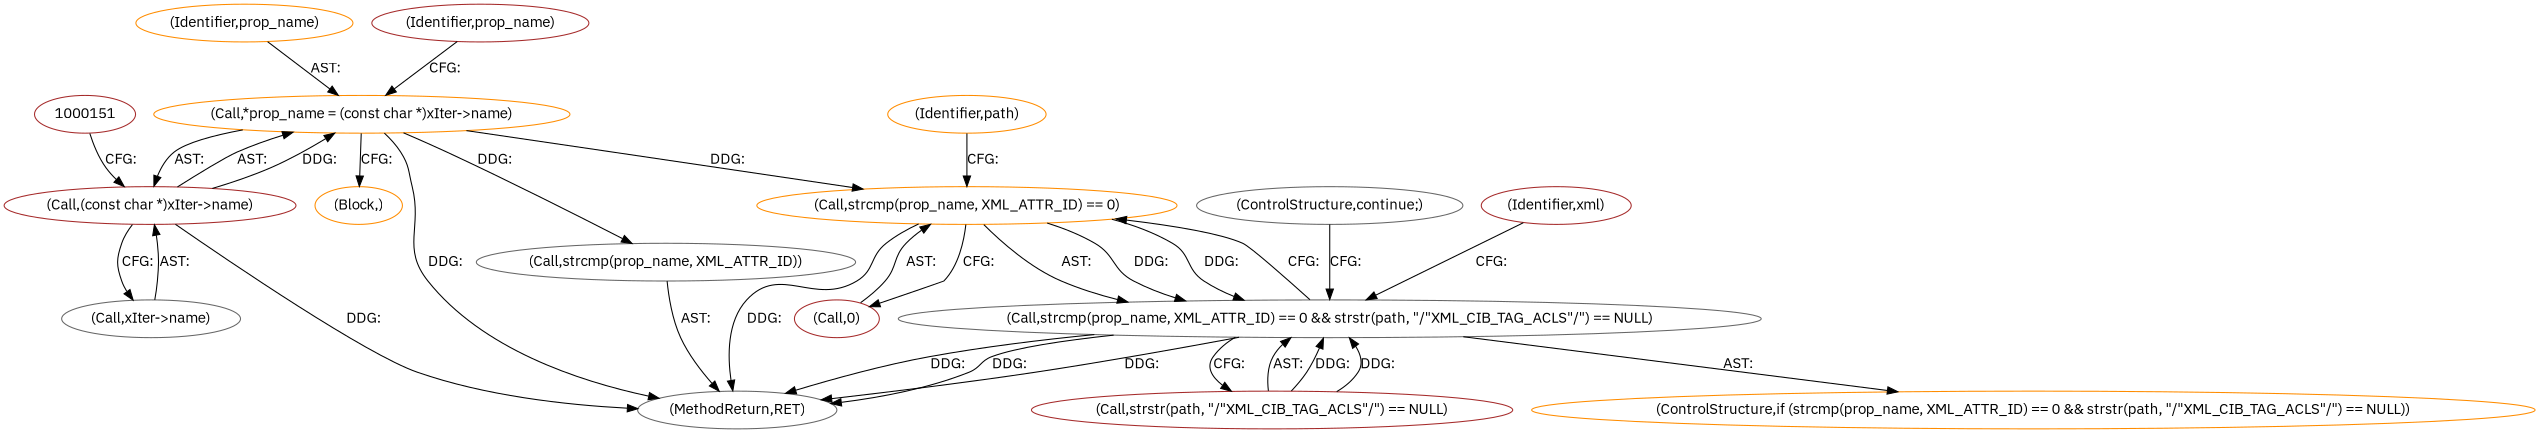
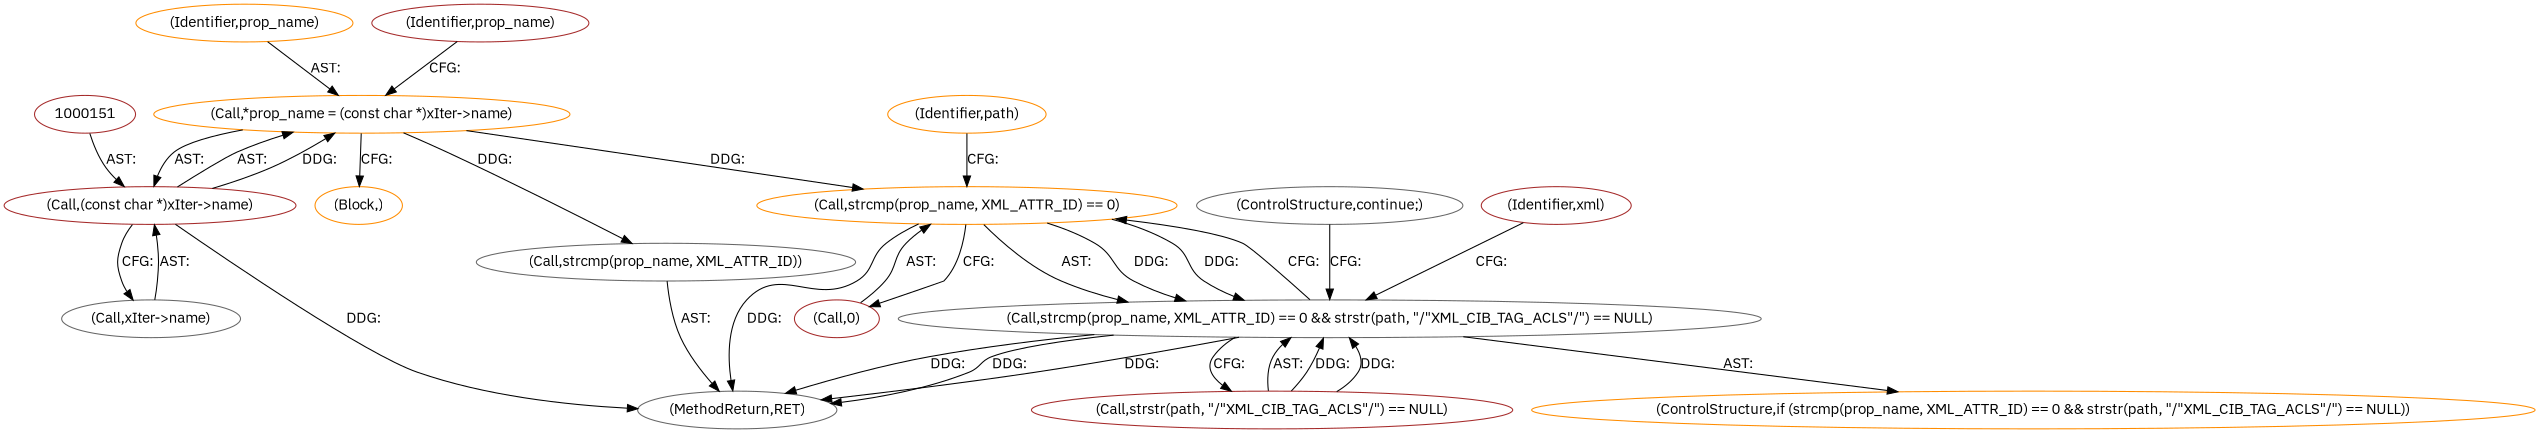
edge "1000151" -> "(Call,(const char *)xIter->name)": label "CFG: " -> "AST: "
edge "(Call,*prop_name = (const char *)xIter->name)" -> "(MethodReturn,RET)": removed, label "DDG:"
